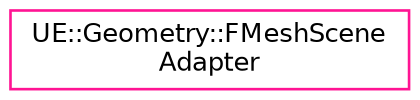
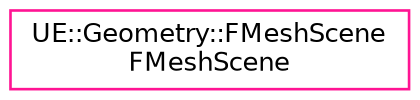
node "UE::Geometry::FMeshScene Adapter": label "UE::Geometry::FMeshScene Adapter" -> "UE::Geometry::FMeshScene FMeshScene"
